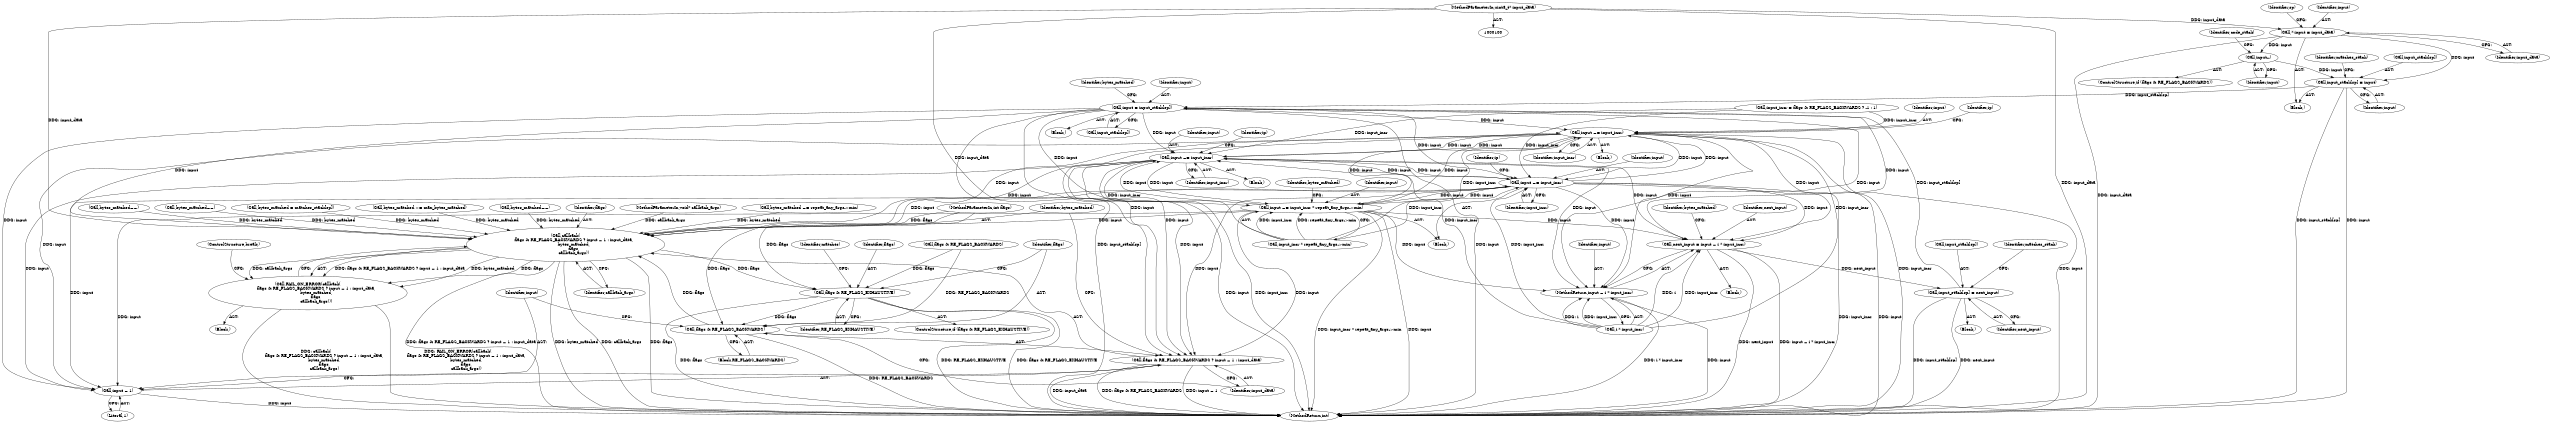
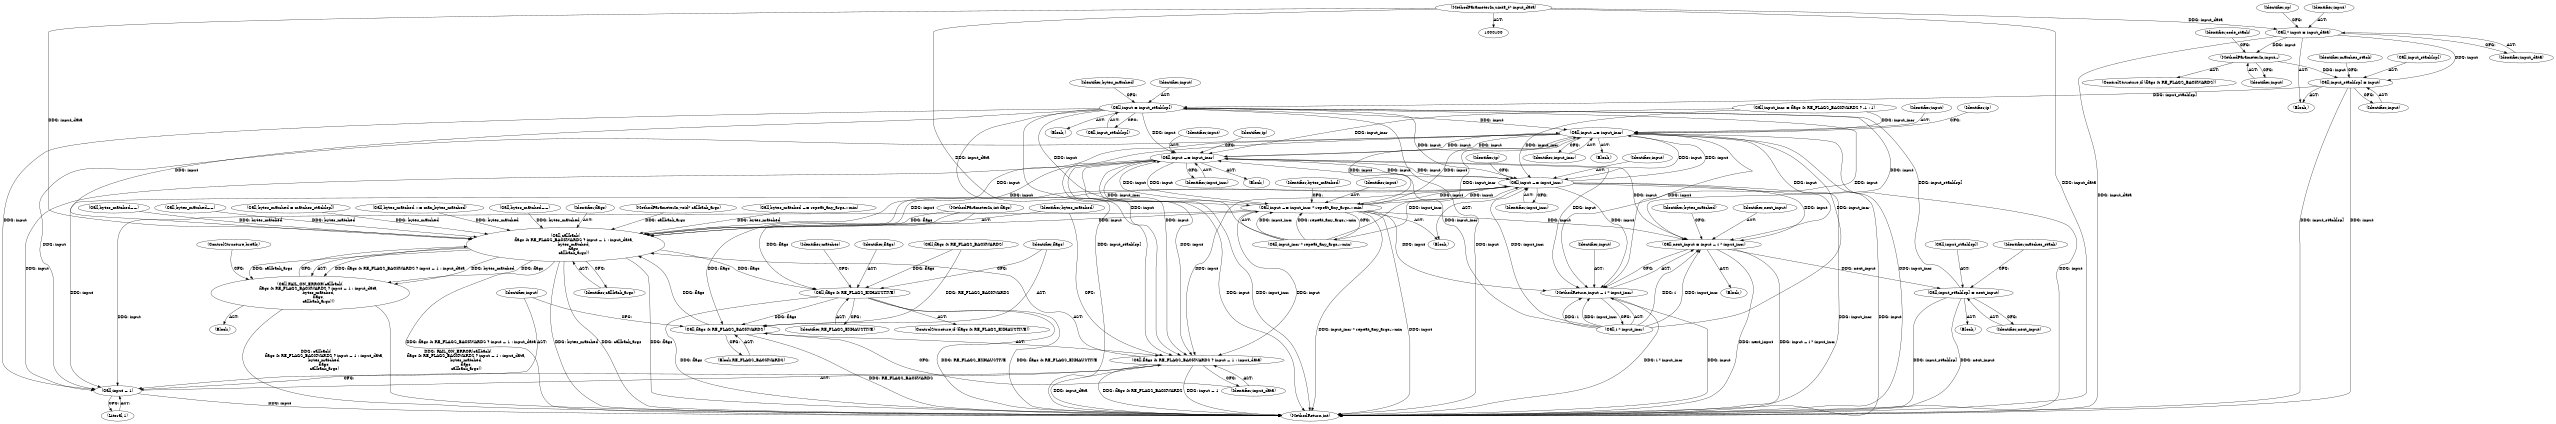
node "(Call,input--)": label "(Call,input--)" -> "(MethodParameterIn,input--)"
